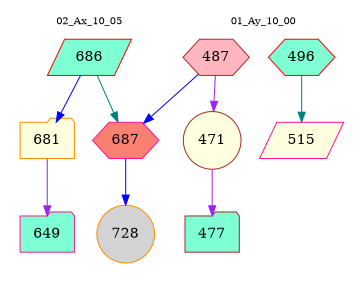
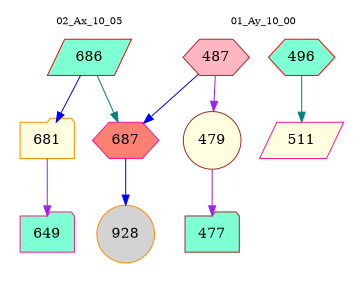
node "471": label "471" -> "479"
node "515": label "515" -> "511"
node "728": label "728" -> "928"
